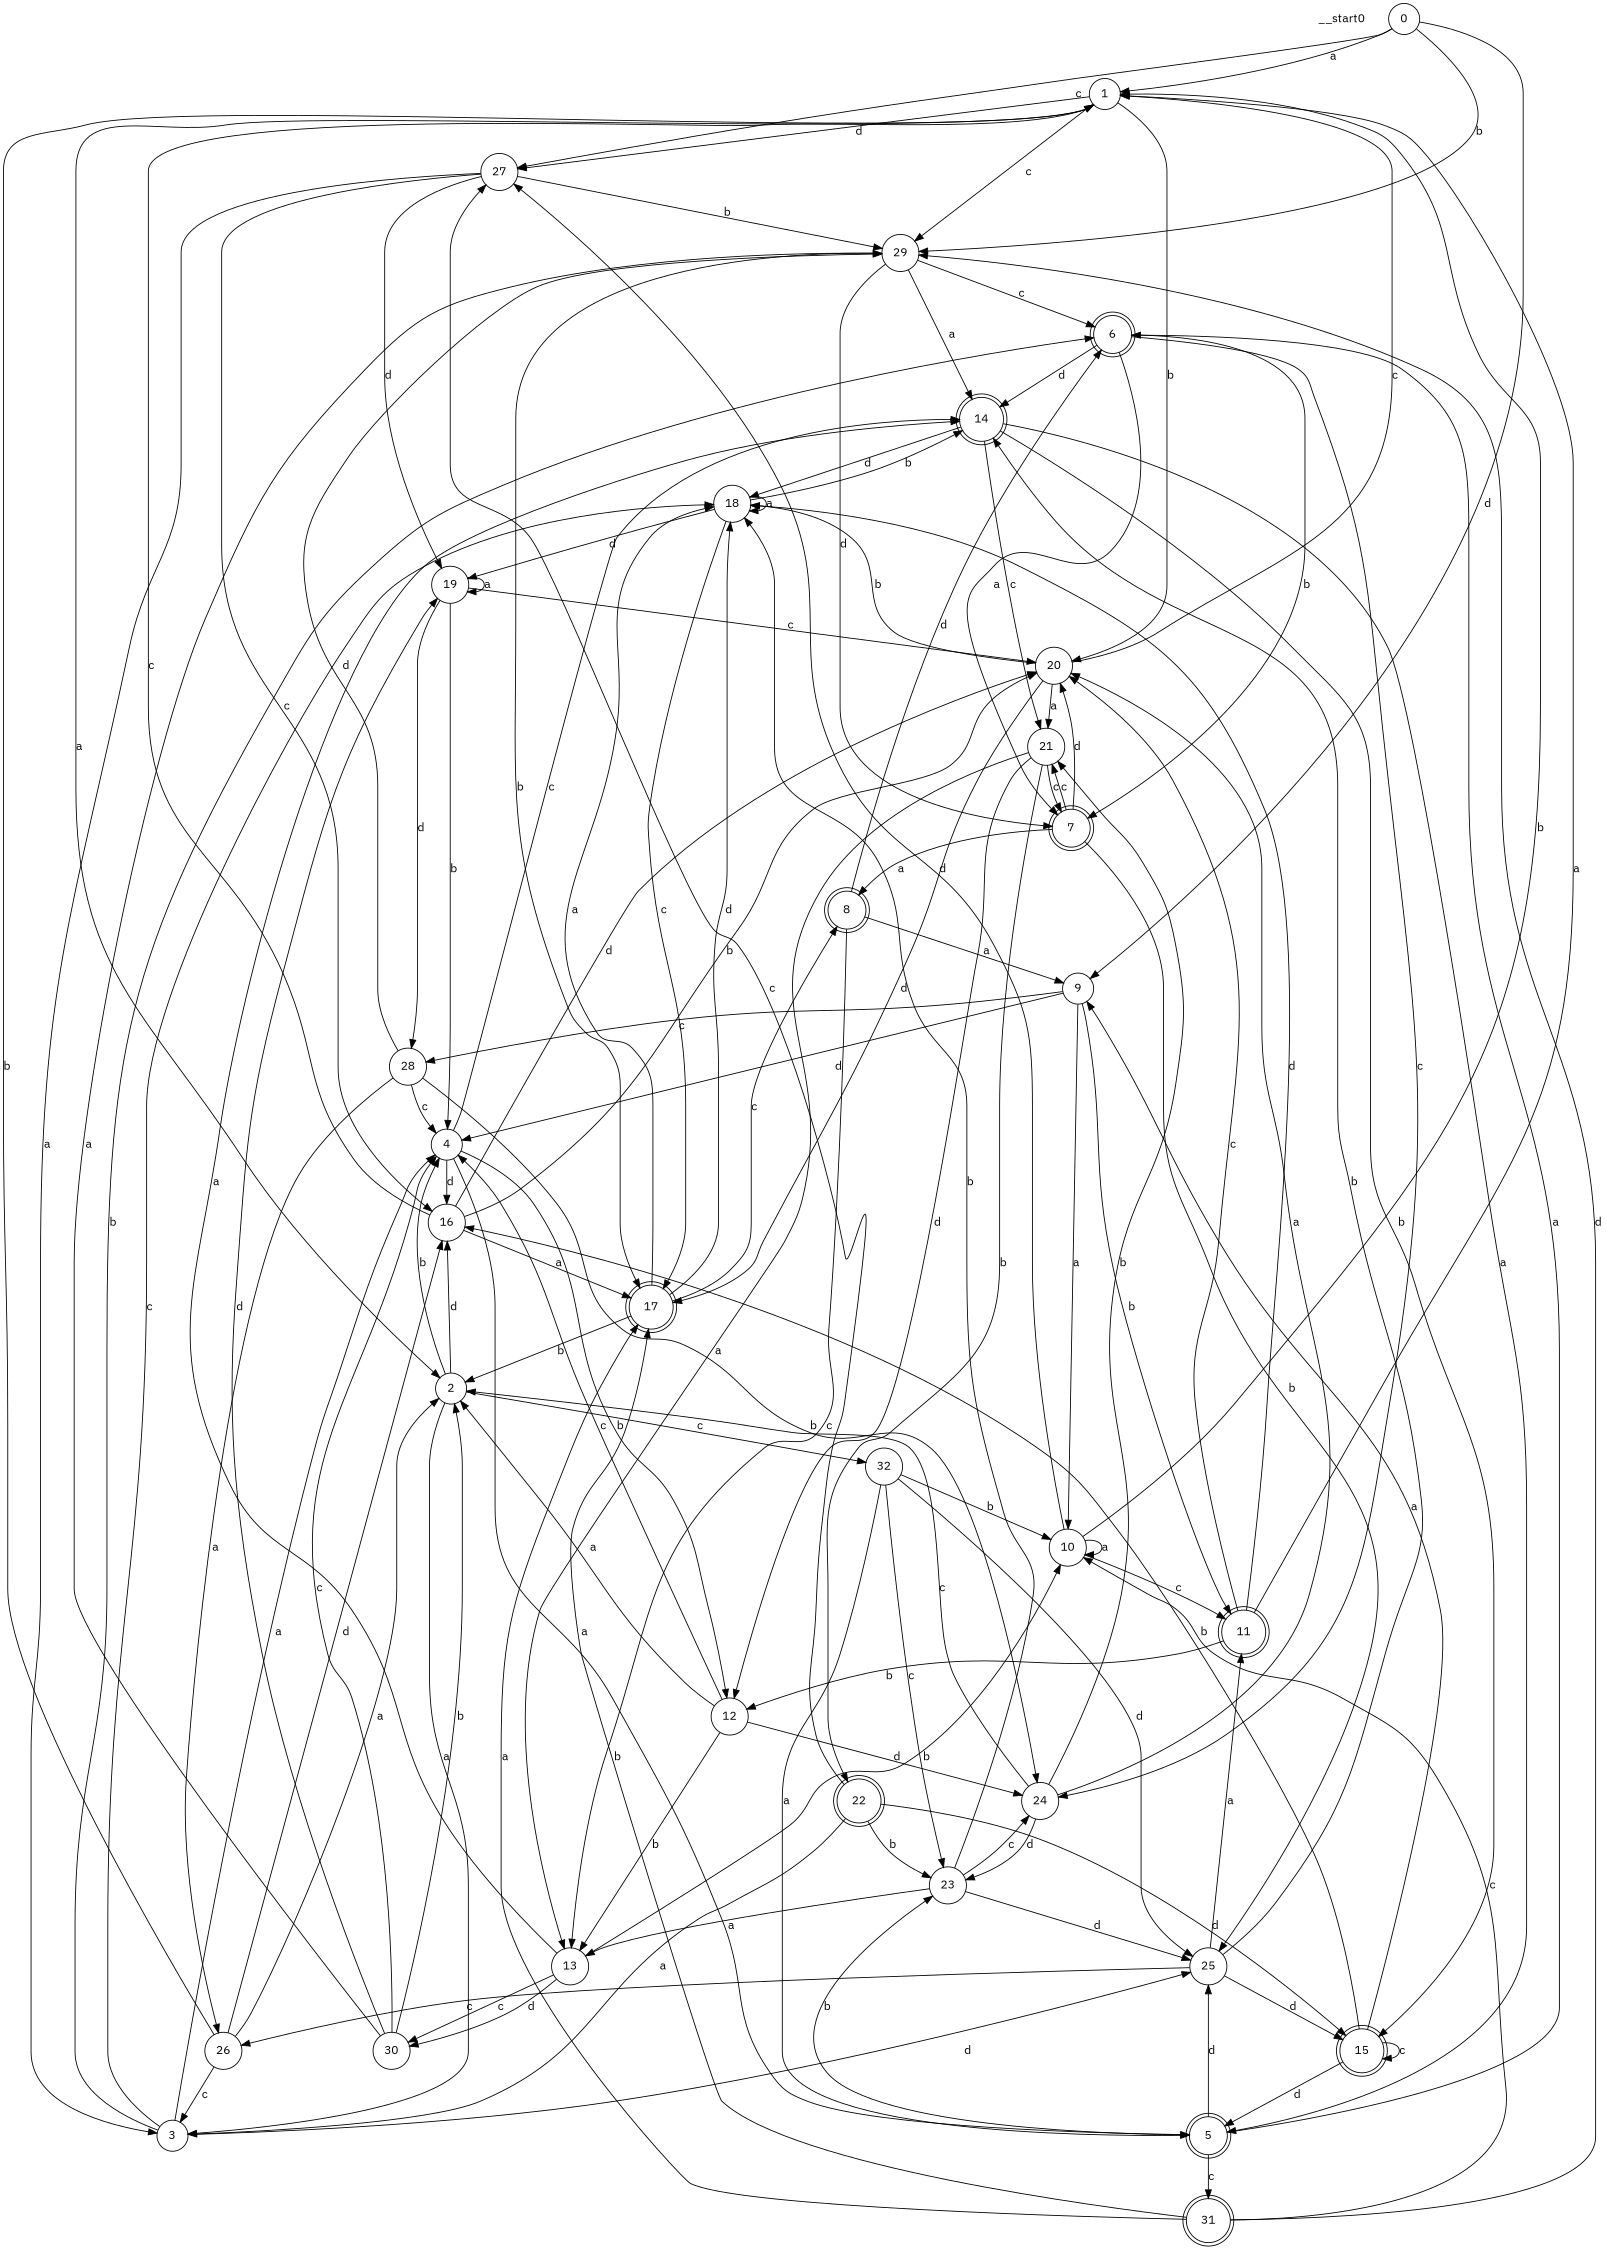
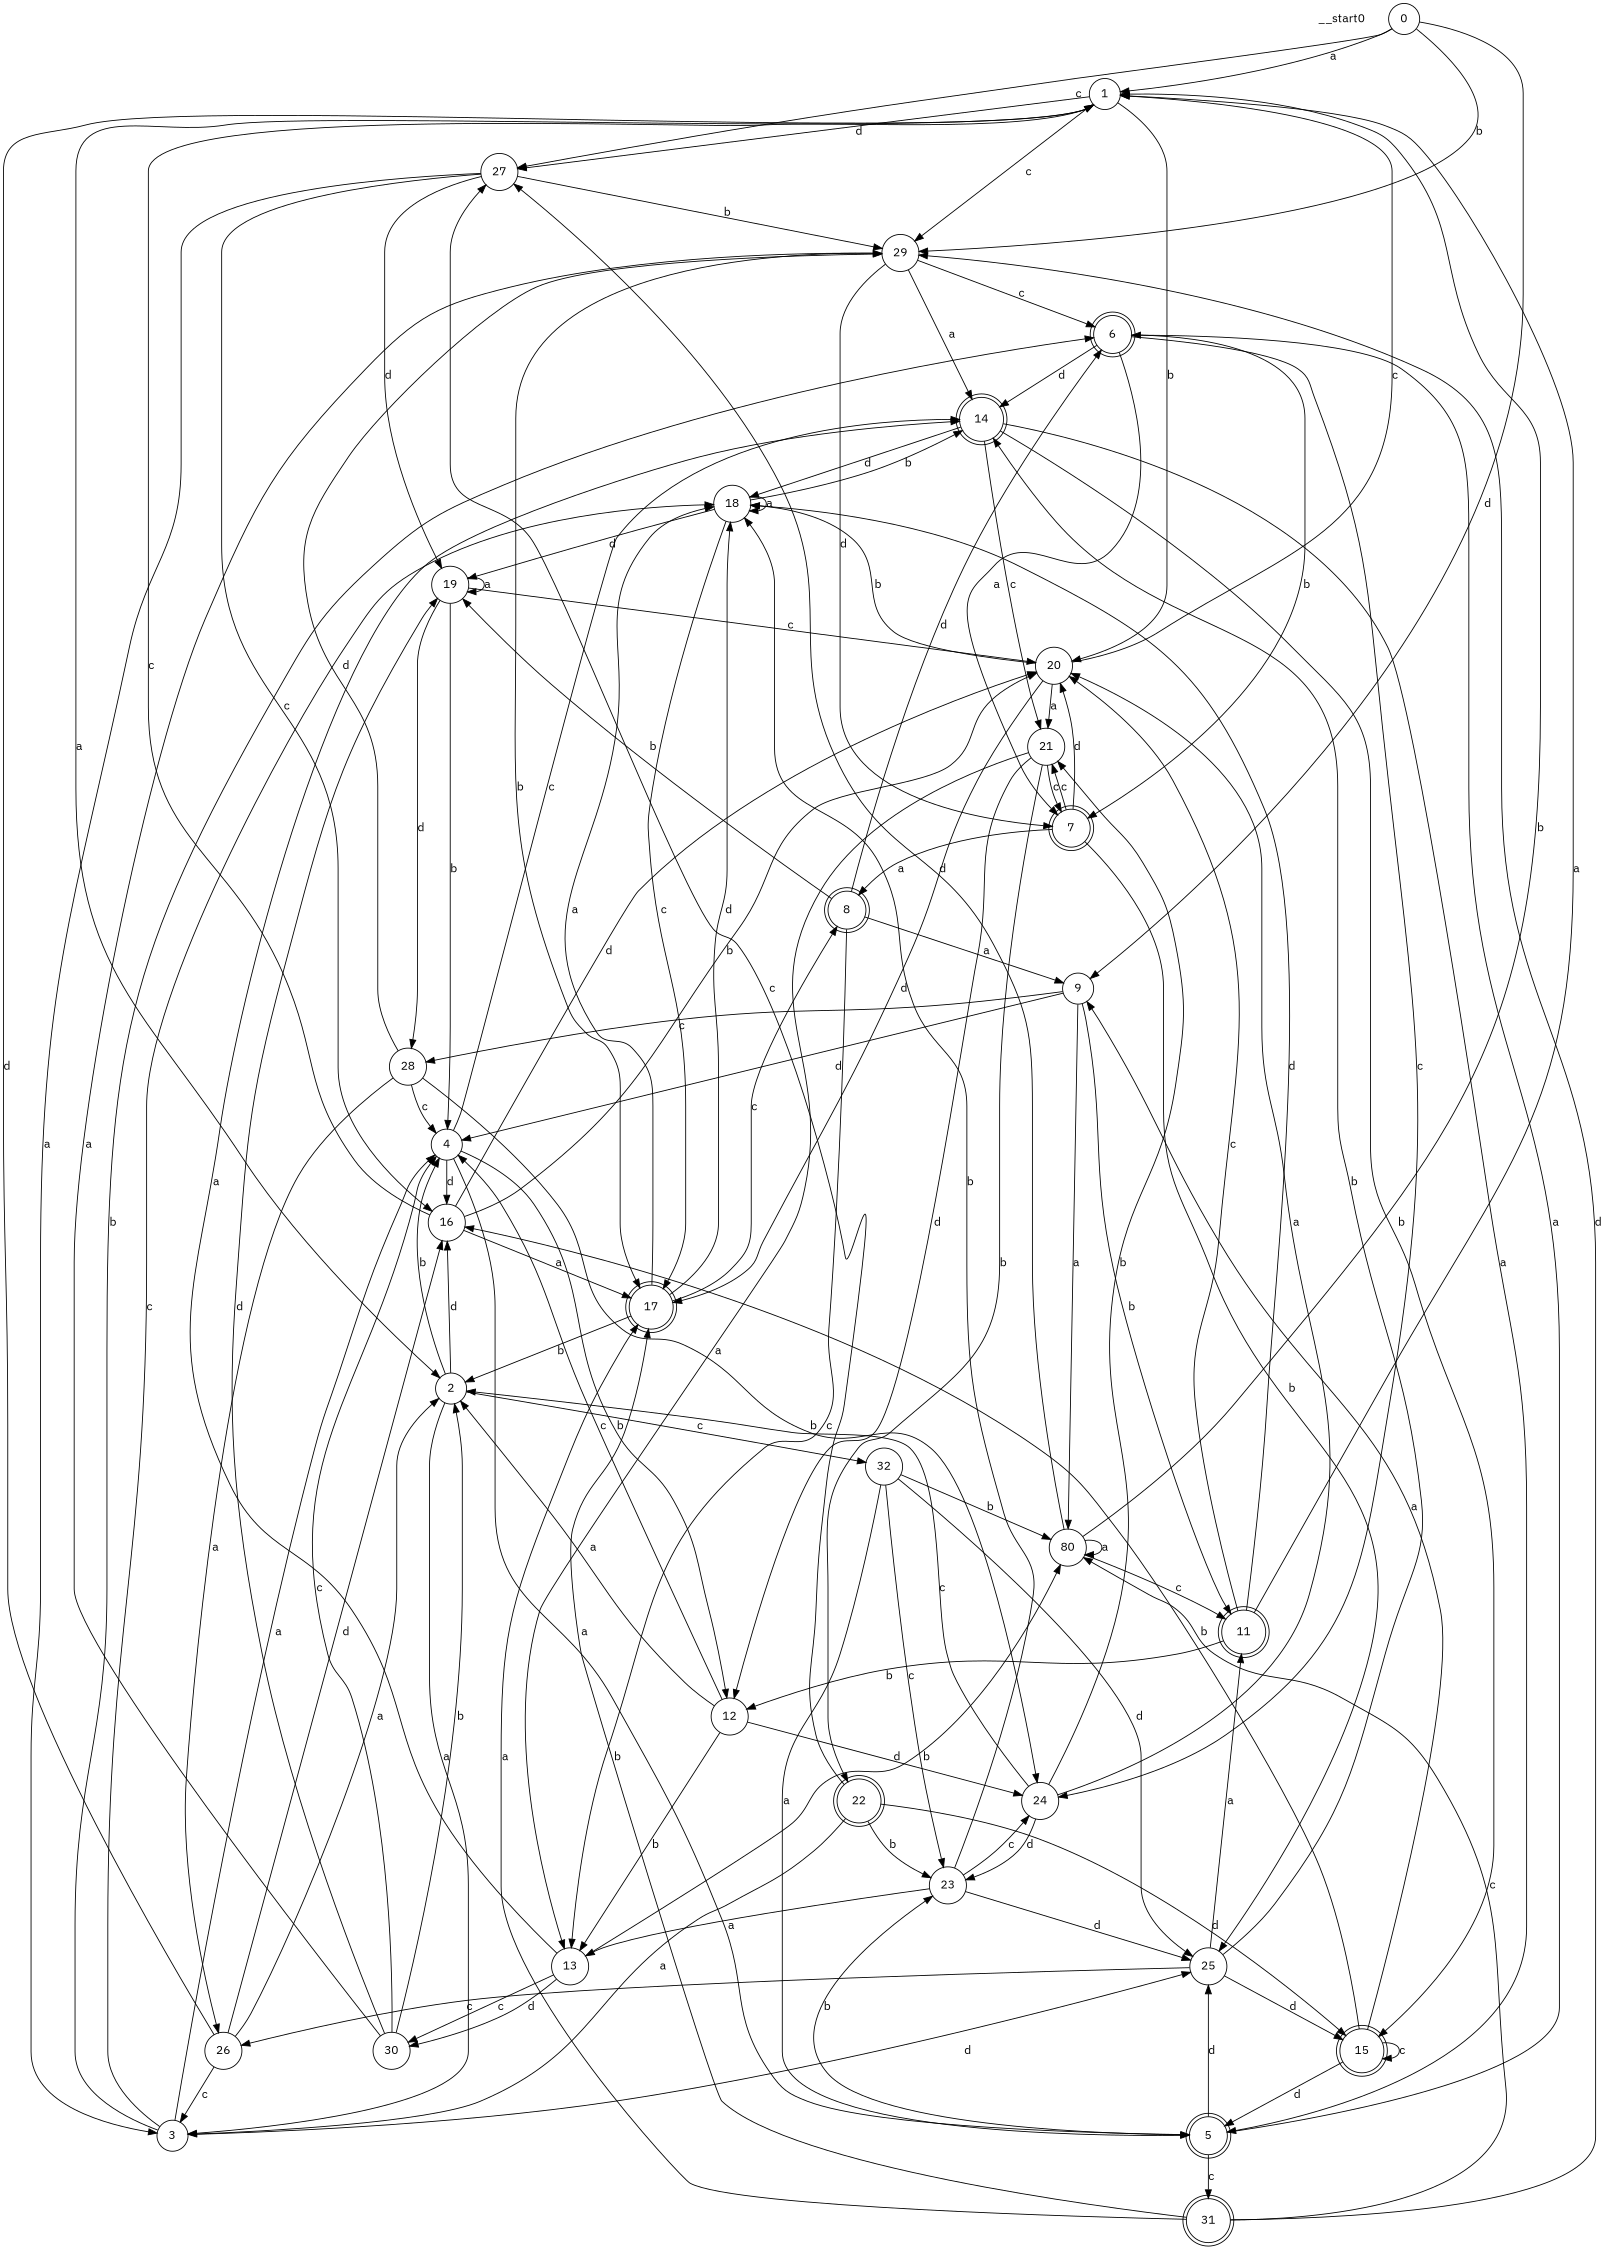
edge "8" -> "19": added, label "b"
edge "26" -> "1": label "b" -> "d"
node "10": label "10" -> "80"
